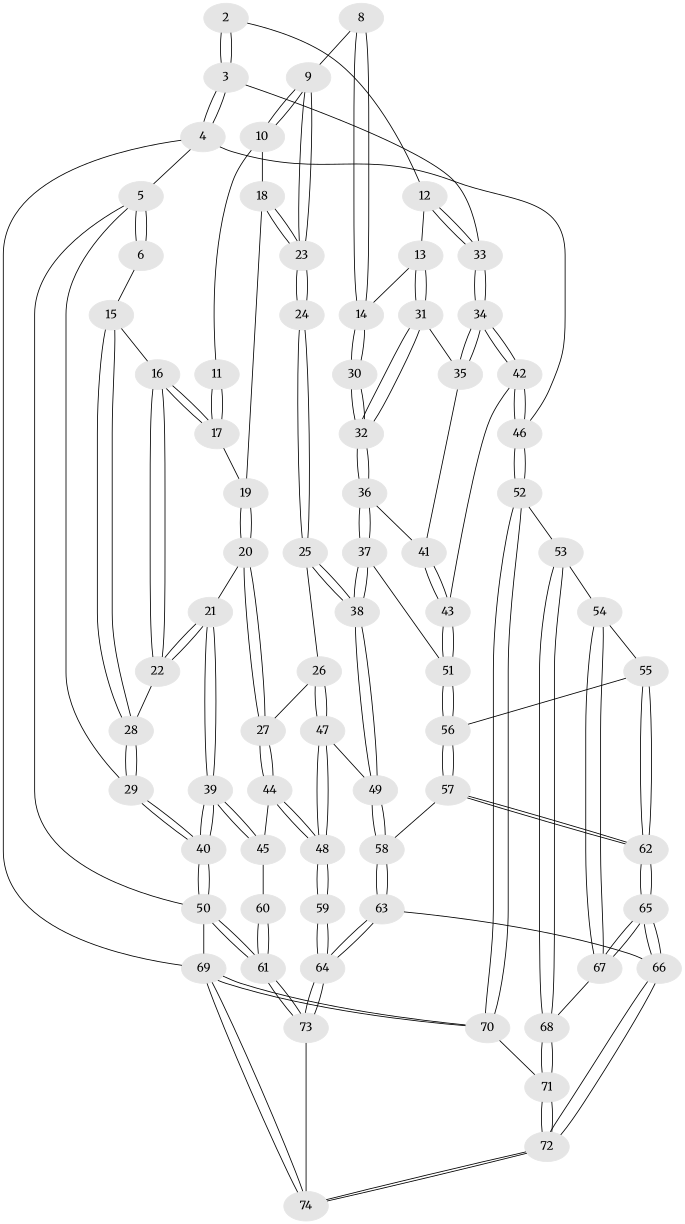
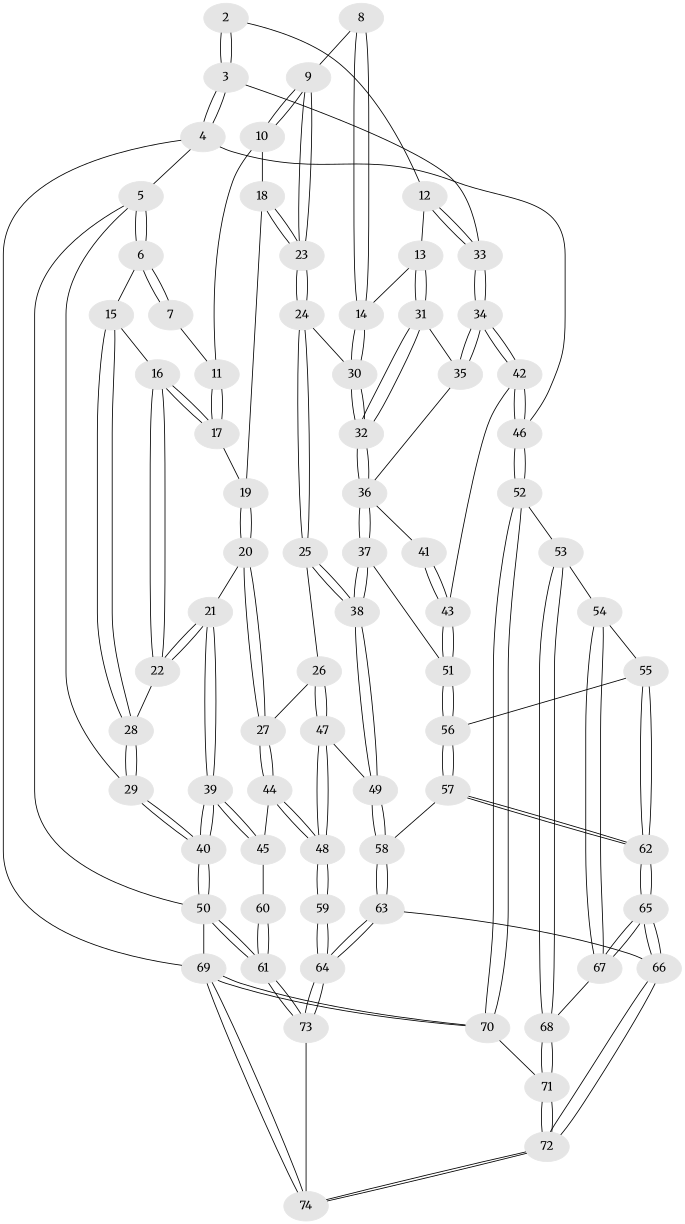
node "7": added
edge "24" -- "30": added
edge "35" -- "41": now "35" -- "36"
